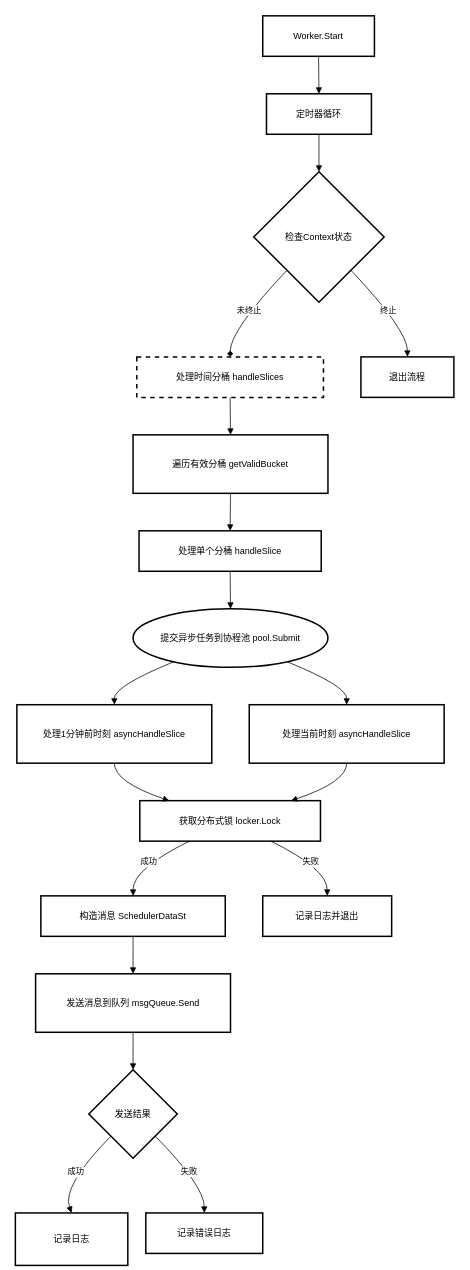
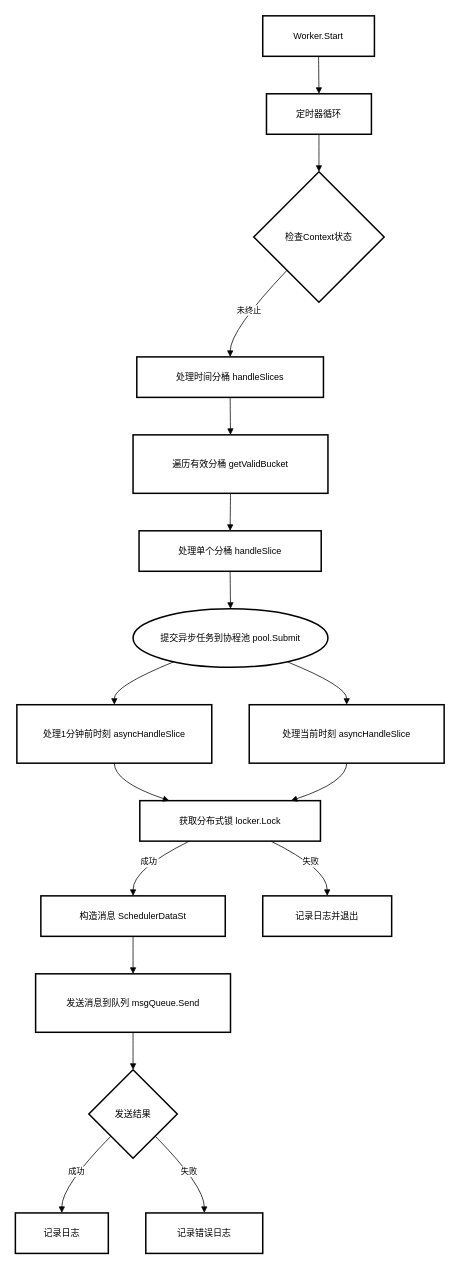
edge "检查Context状态" -> "退出流程": removed, label "终止"
edge "检查Context状态" -> "处理时间分桶 handleSlices": arrowhead diamond -> block
node "处理时间分桶 handleSlices": style dashed -> solid
node "退出流程": removed
node "记录日志": size 113x53 -> 93x41
